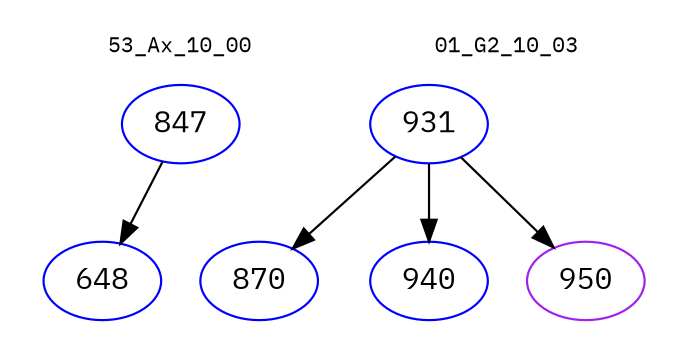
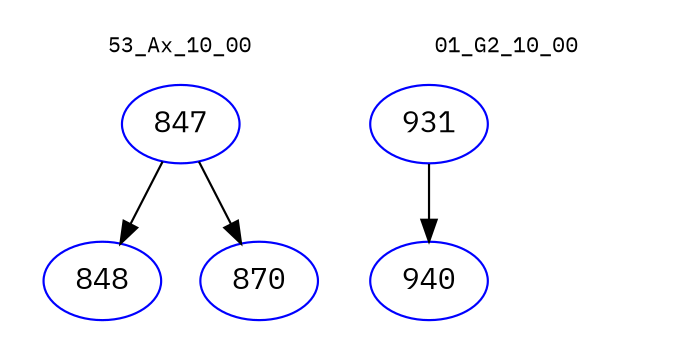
cluster "01_G2_10_03": label "01_G2_10_03" -> "01_G2_10_00"
edge "931" -> "870": now "847" -> "870"
node "648": label "648" -> "848"
node "950": removed
